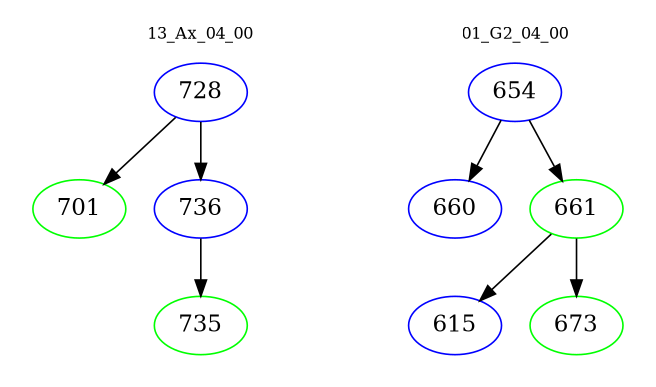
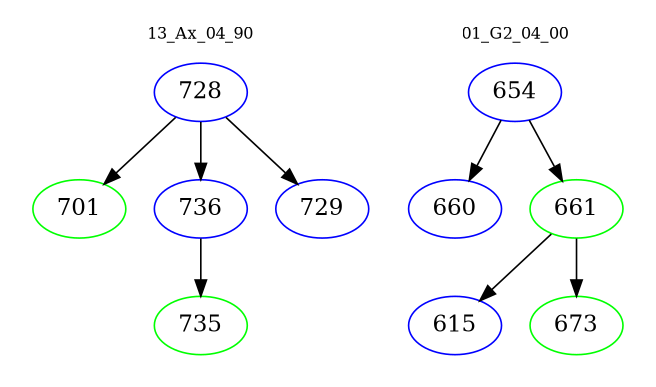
cluster "13_Ax_04_00": label "13_Ax_04_00" -> "13_Ax_04_90"
node "729": added
